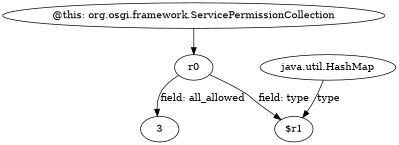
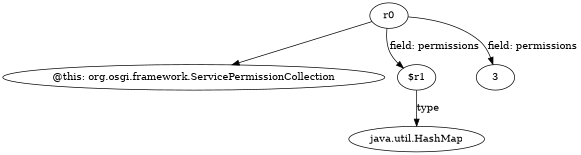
edge "@this: org.osgi.framework.ServicePermissionCollection" -> "r0": reversed
edge "java.util.HashMap" -> "$r1": reversed
edge "r0" -> "3": label "field: all_allowed" -> "field: permissions"
edge "r0" -> "$r1": label "field: type" -> "field: permissions"
